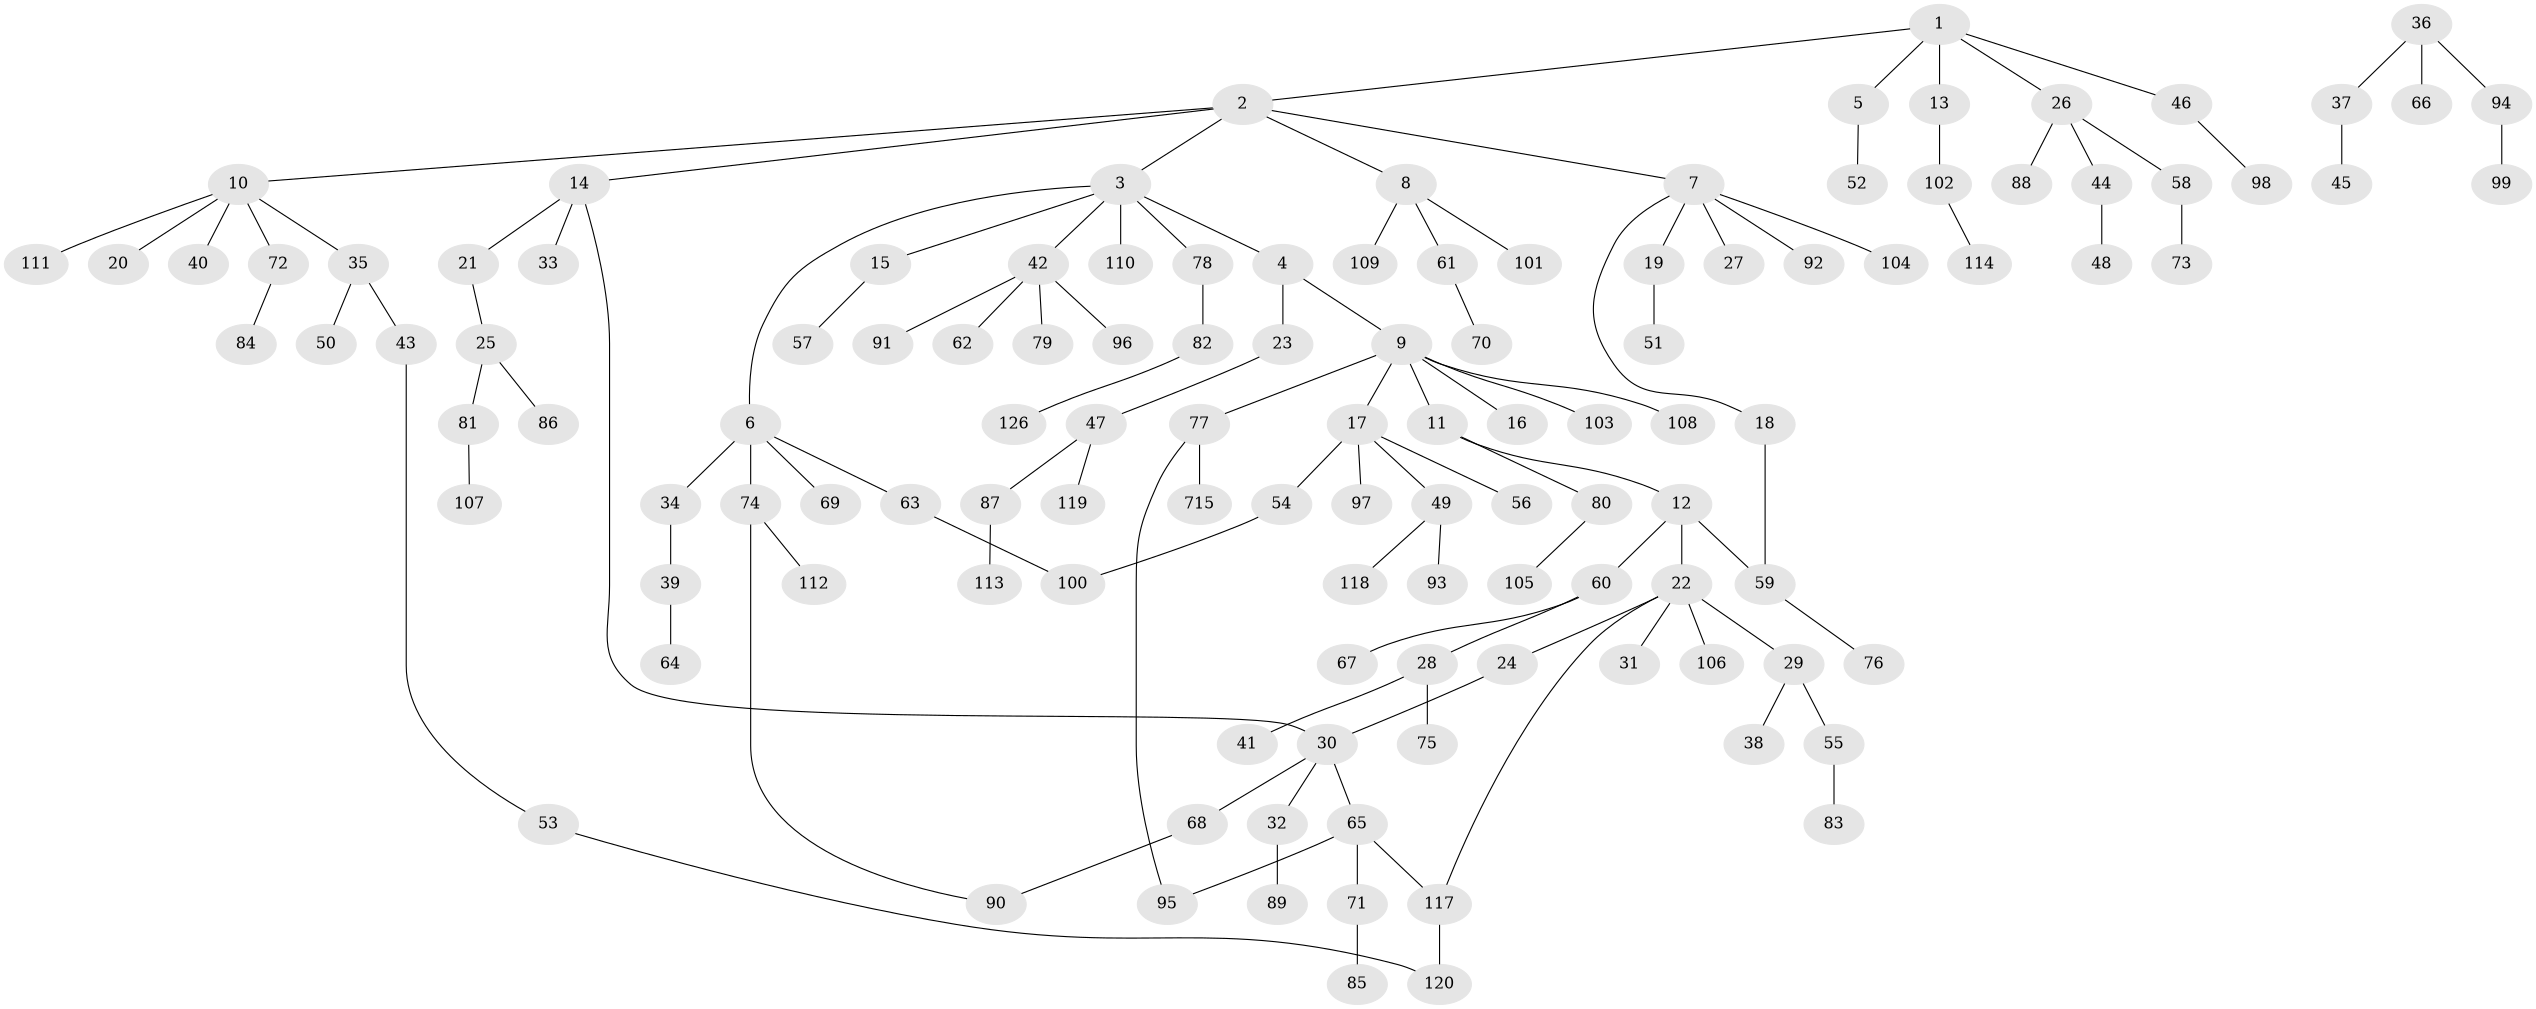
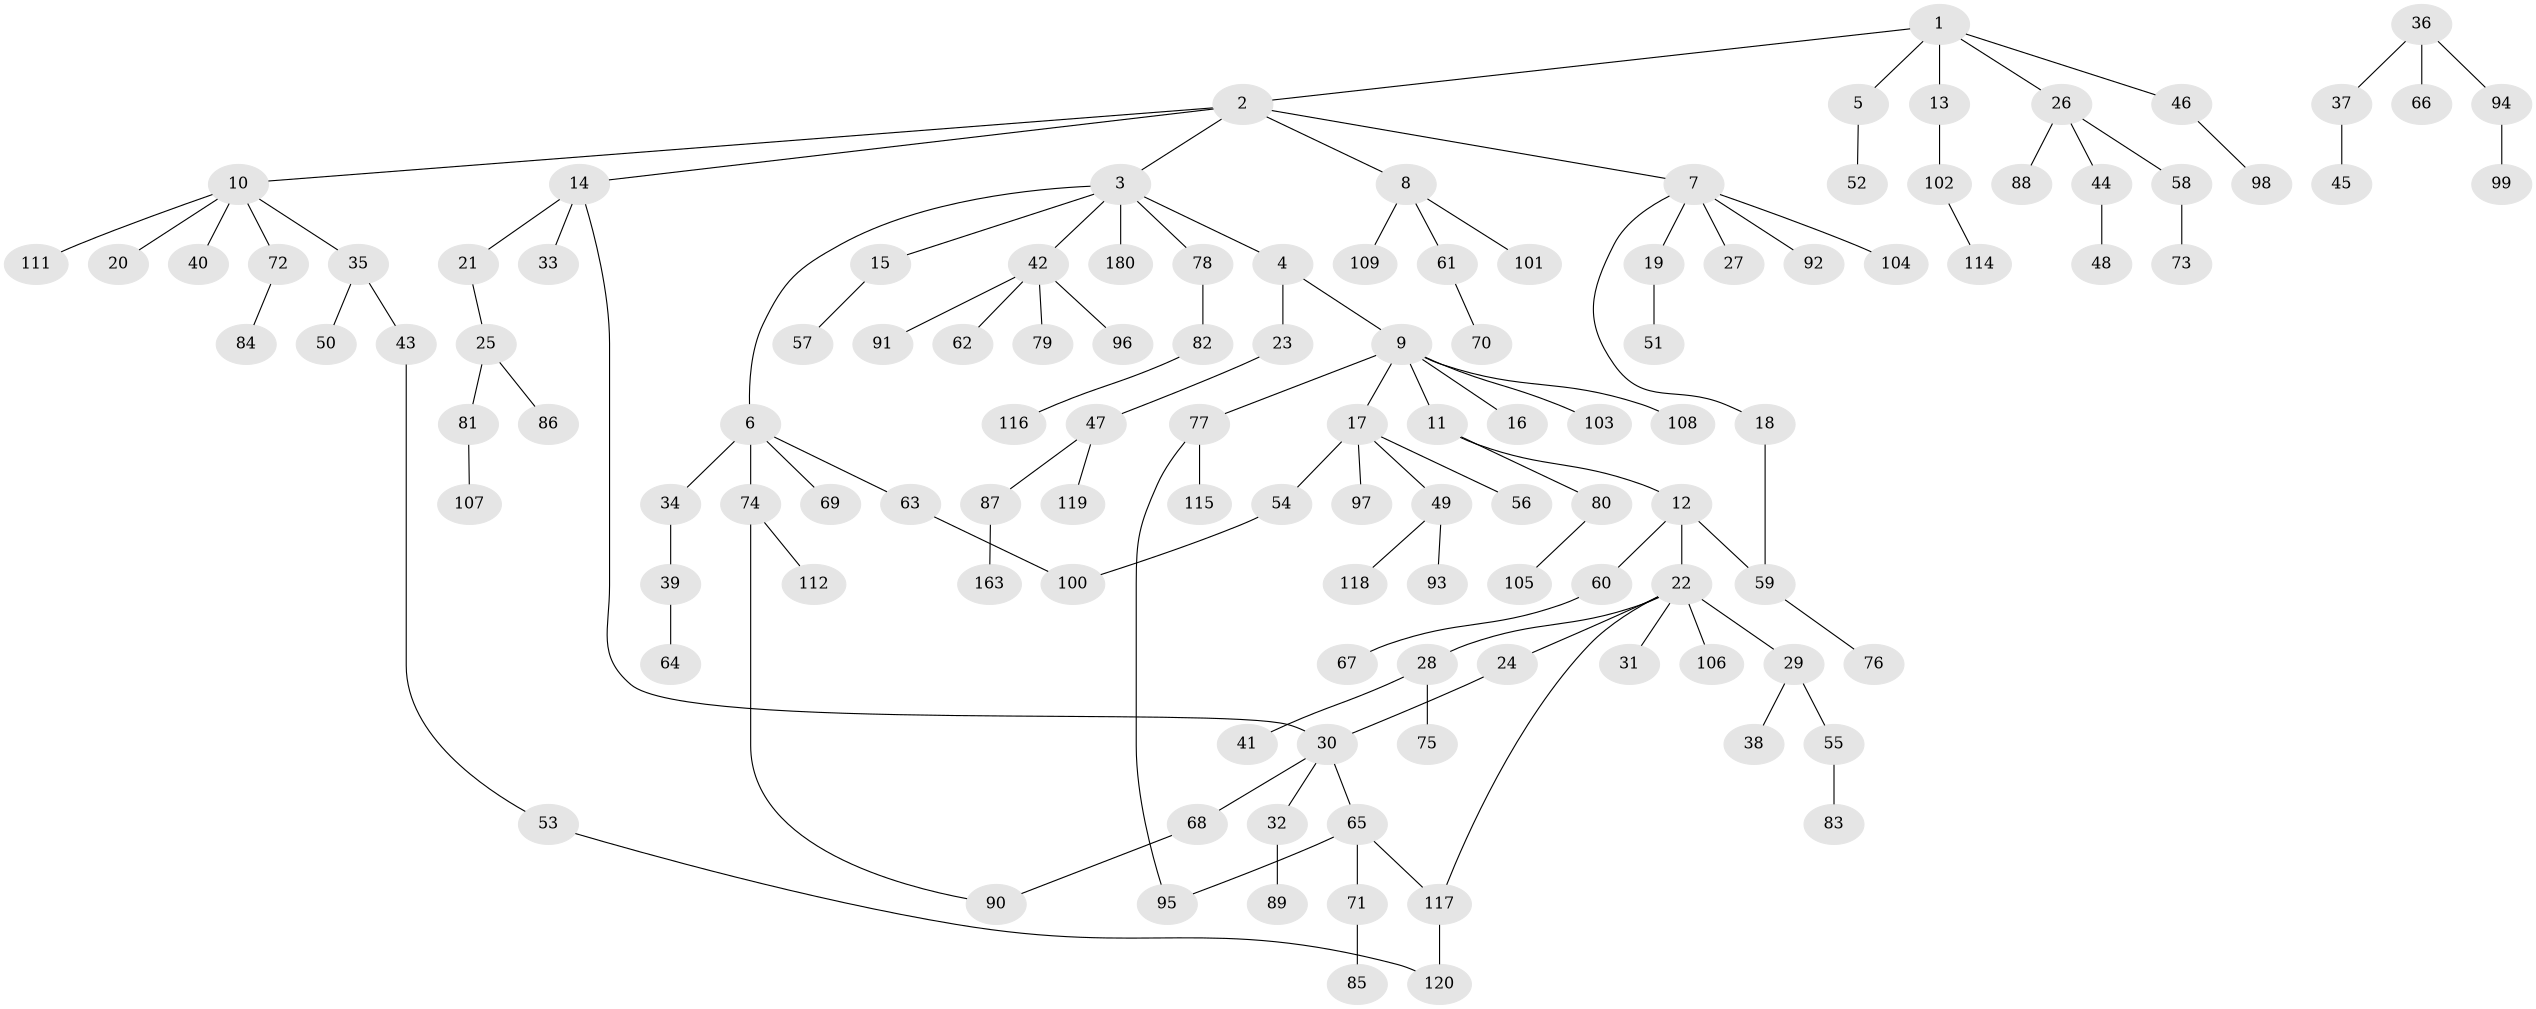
node "110": label "110" -> "180"
node "126": label "126" -> "116"
node "715": label "715" -> "115"
node "113": label "113" -> "163"
edge "60" -- "28": now "22" -- "28"
